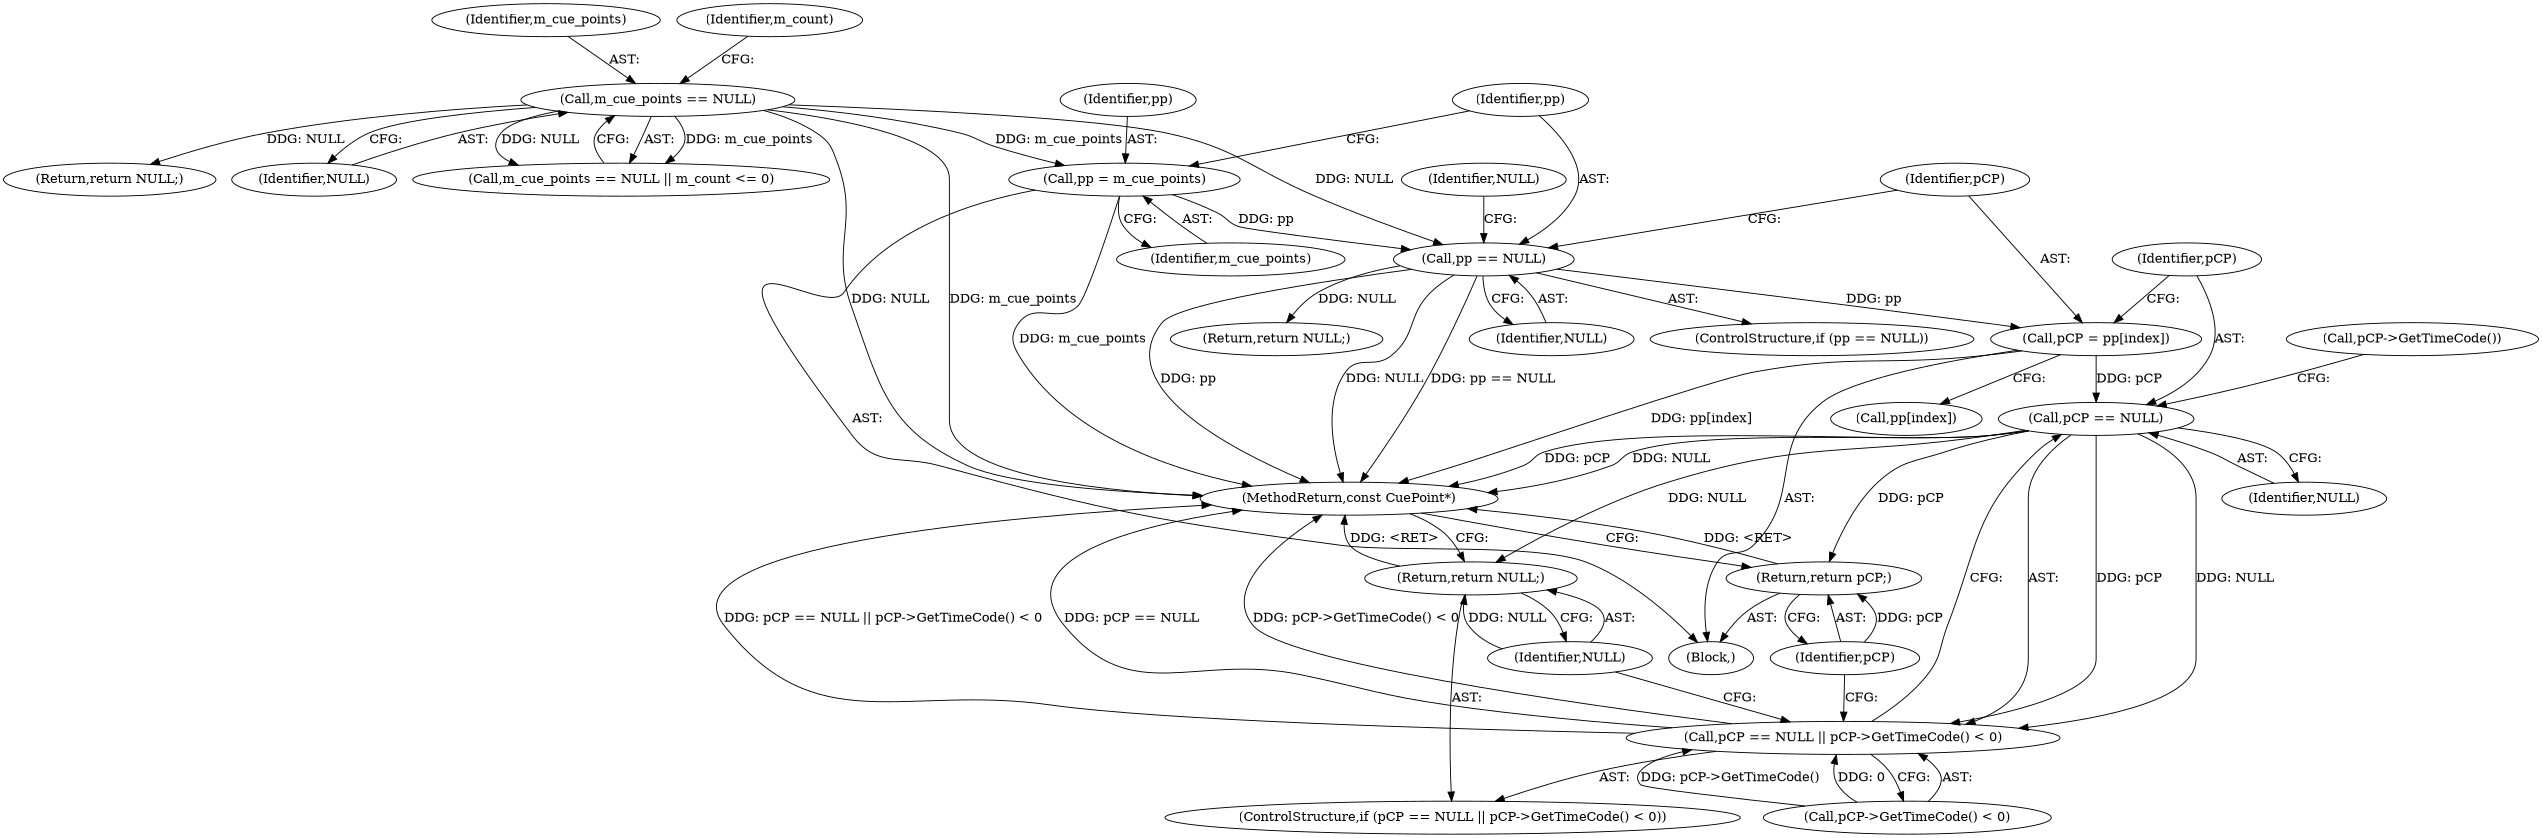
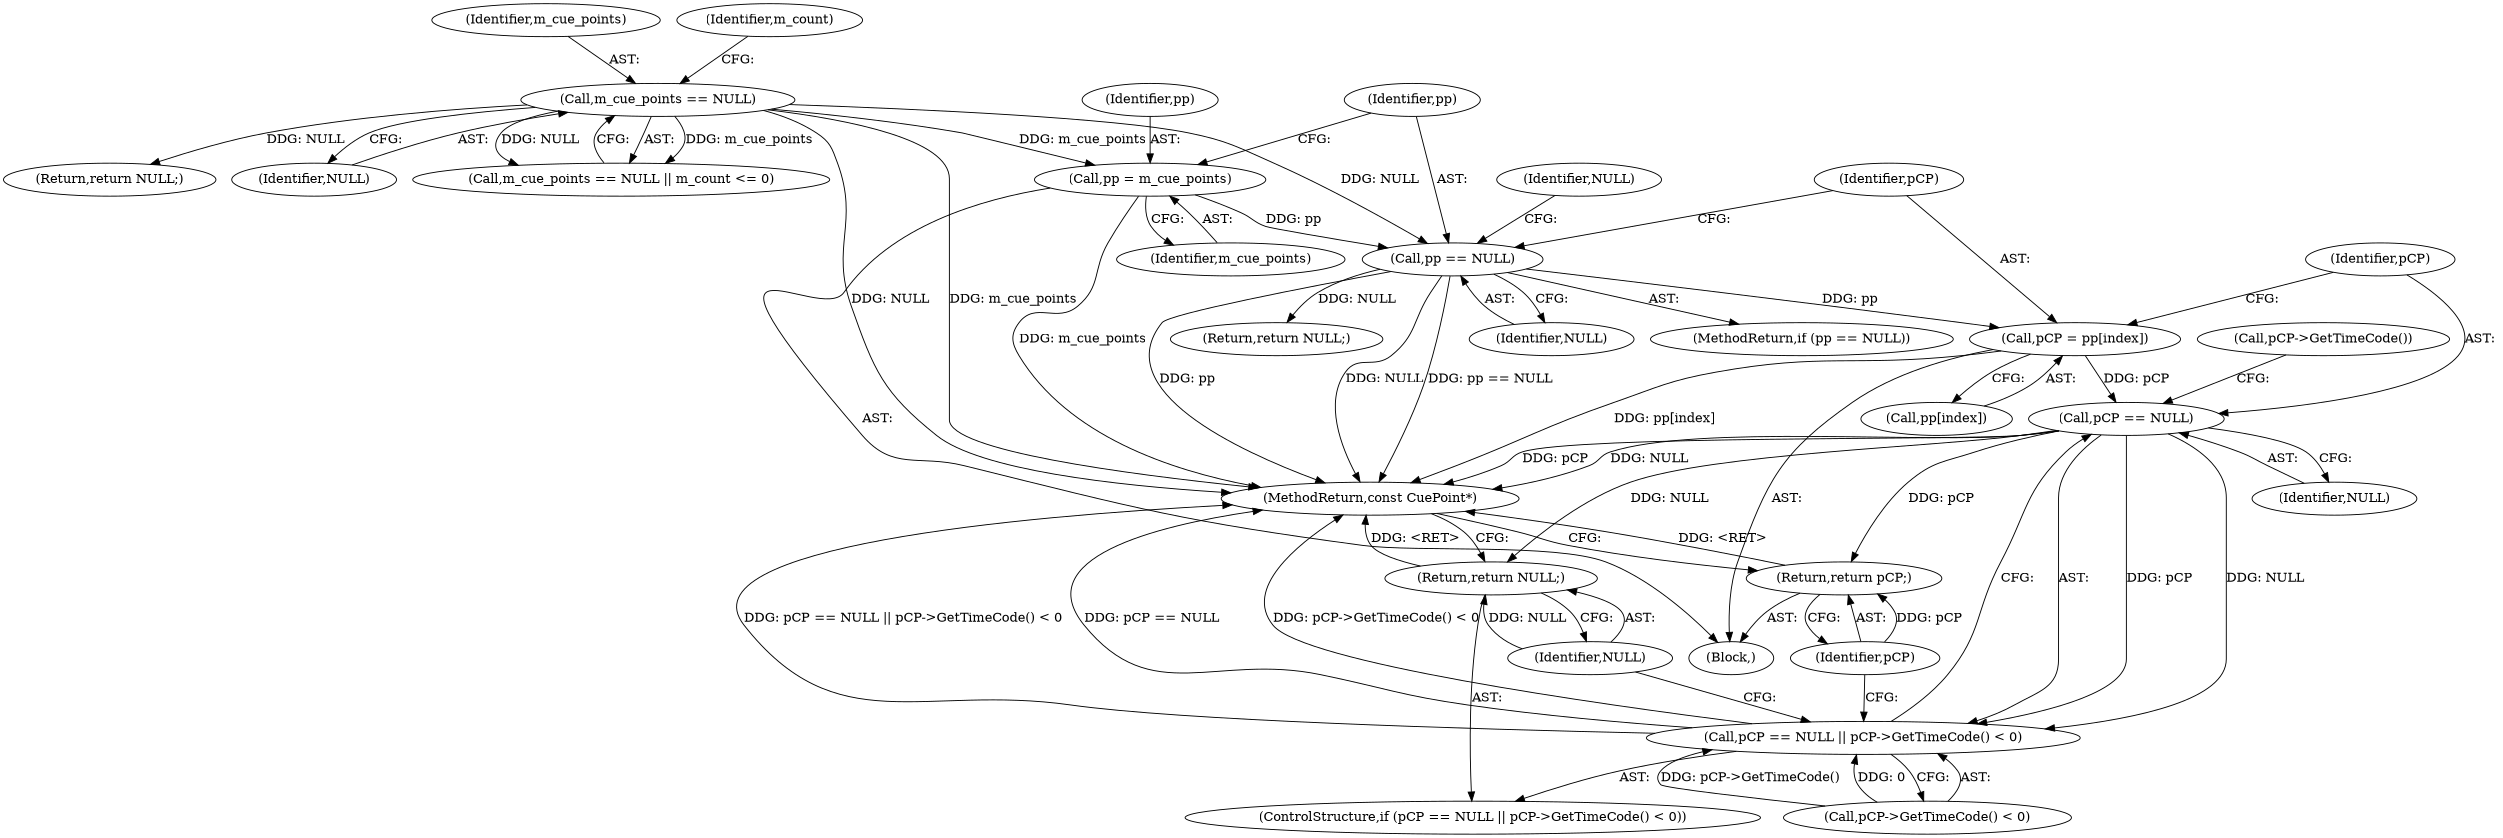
node "(ControlStructure,if (pp == NULL))": label "(ControlStructure,if (pp == NULL))" -> "(MethodReturn,if (pp == NULL))"
edge "(Call,pp[index])" -> "(Call,pCP = pp[index])": added, label "AST:"
